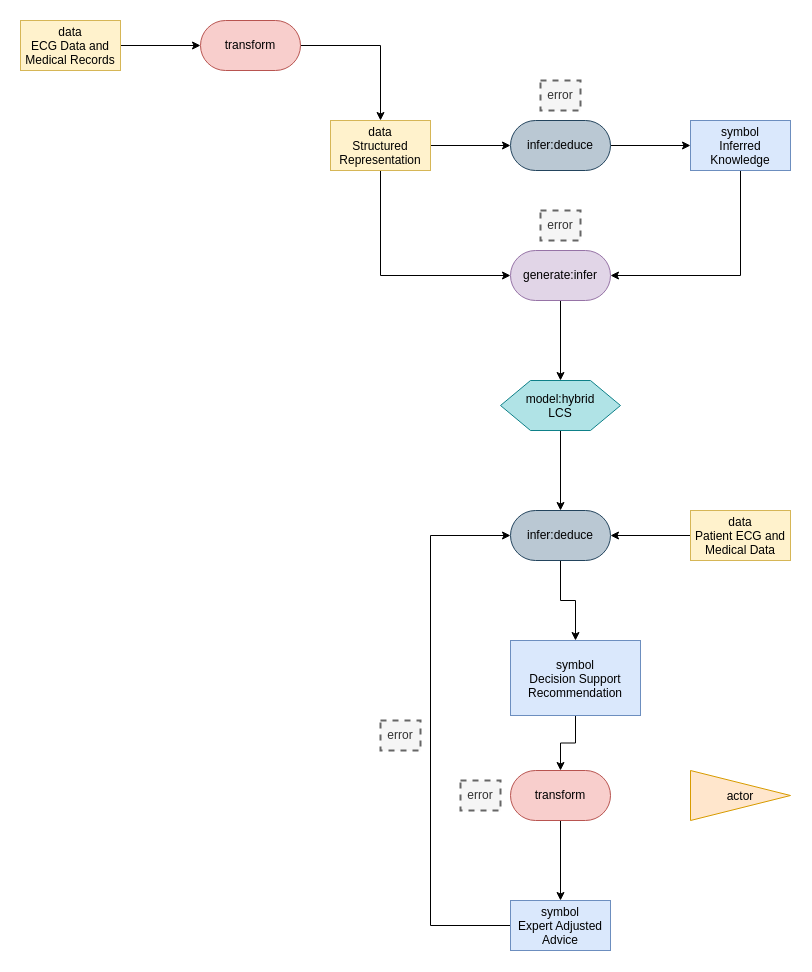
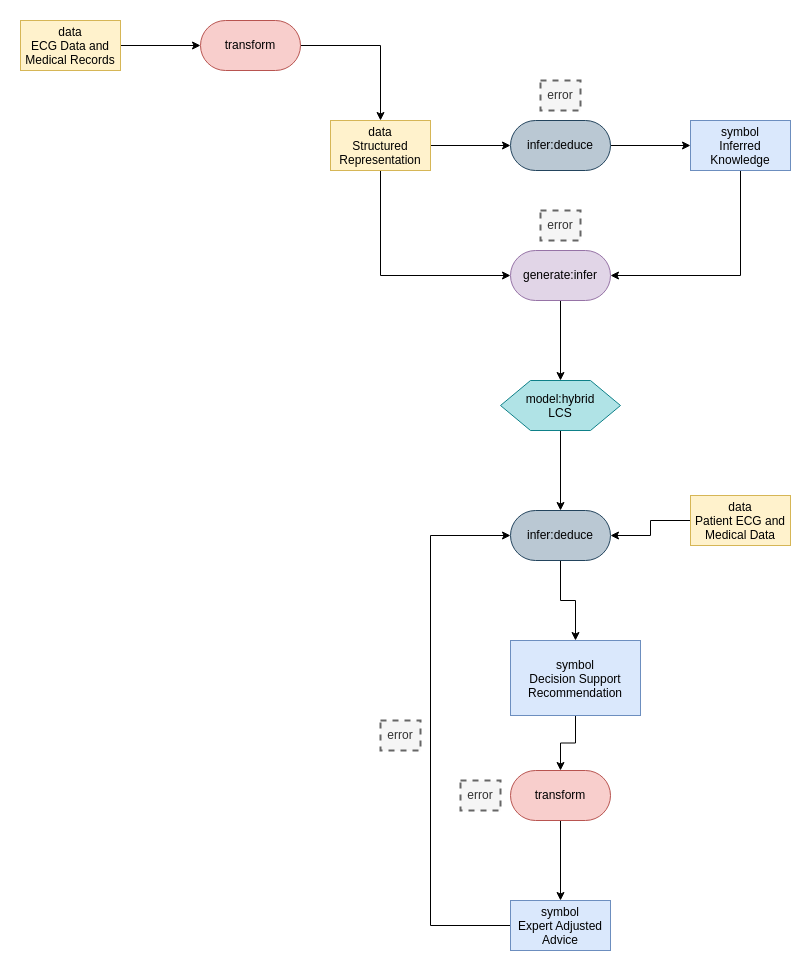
node "data Patient ECG and Medical Data": moved (741, 536) -> (741, 521)
node "actor": removed
